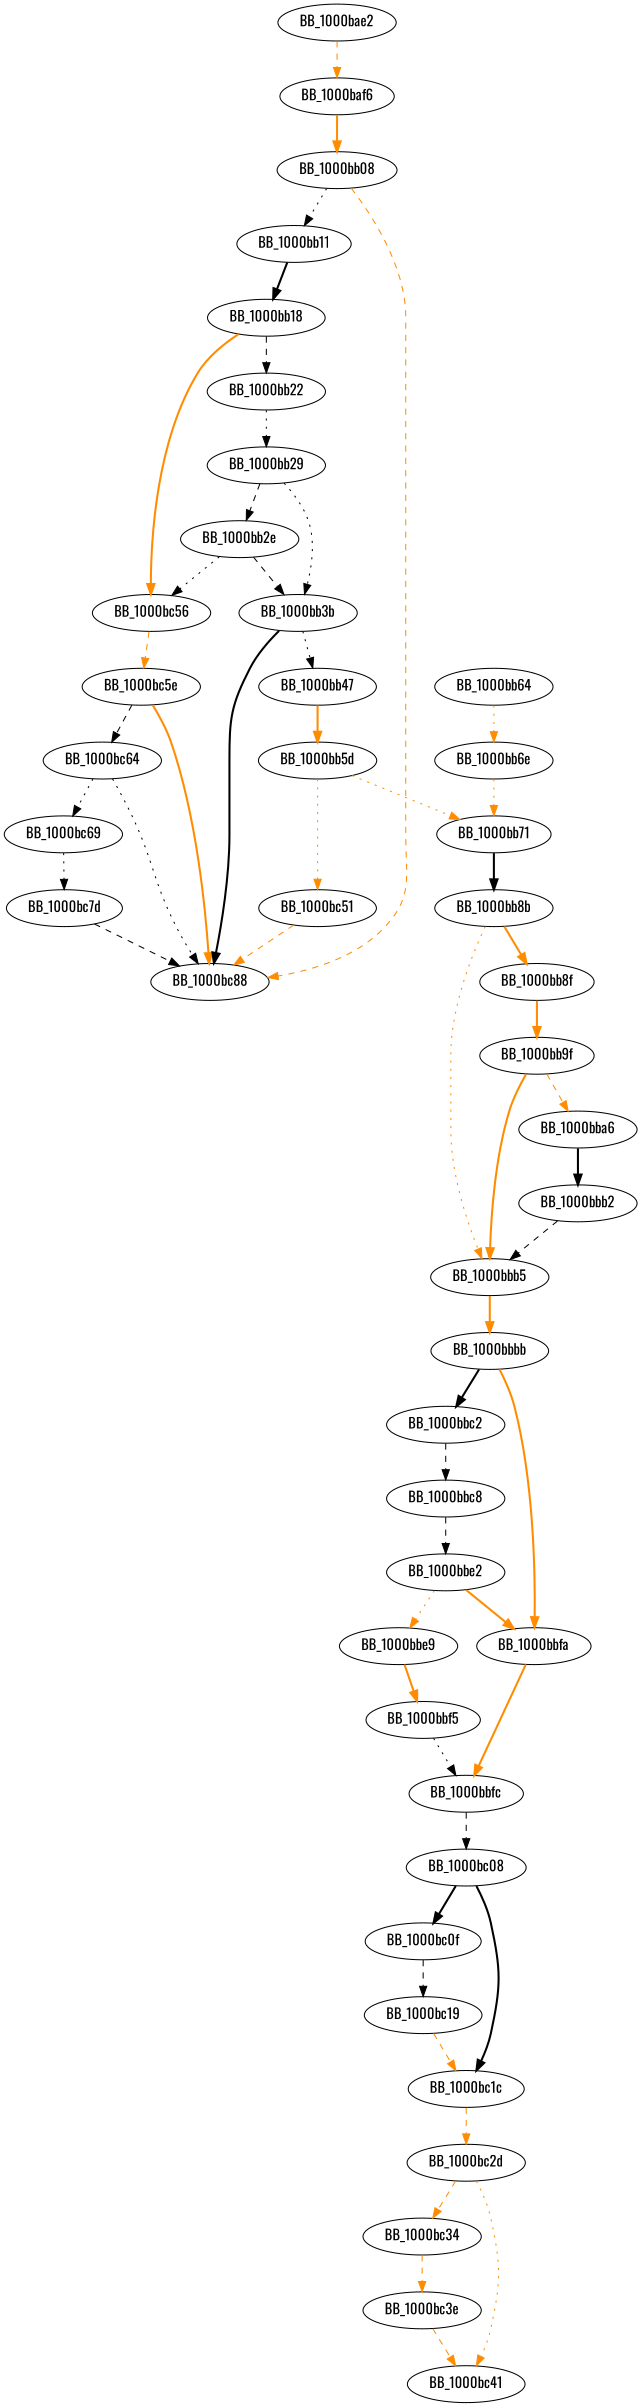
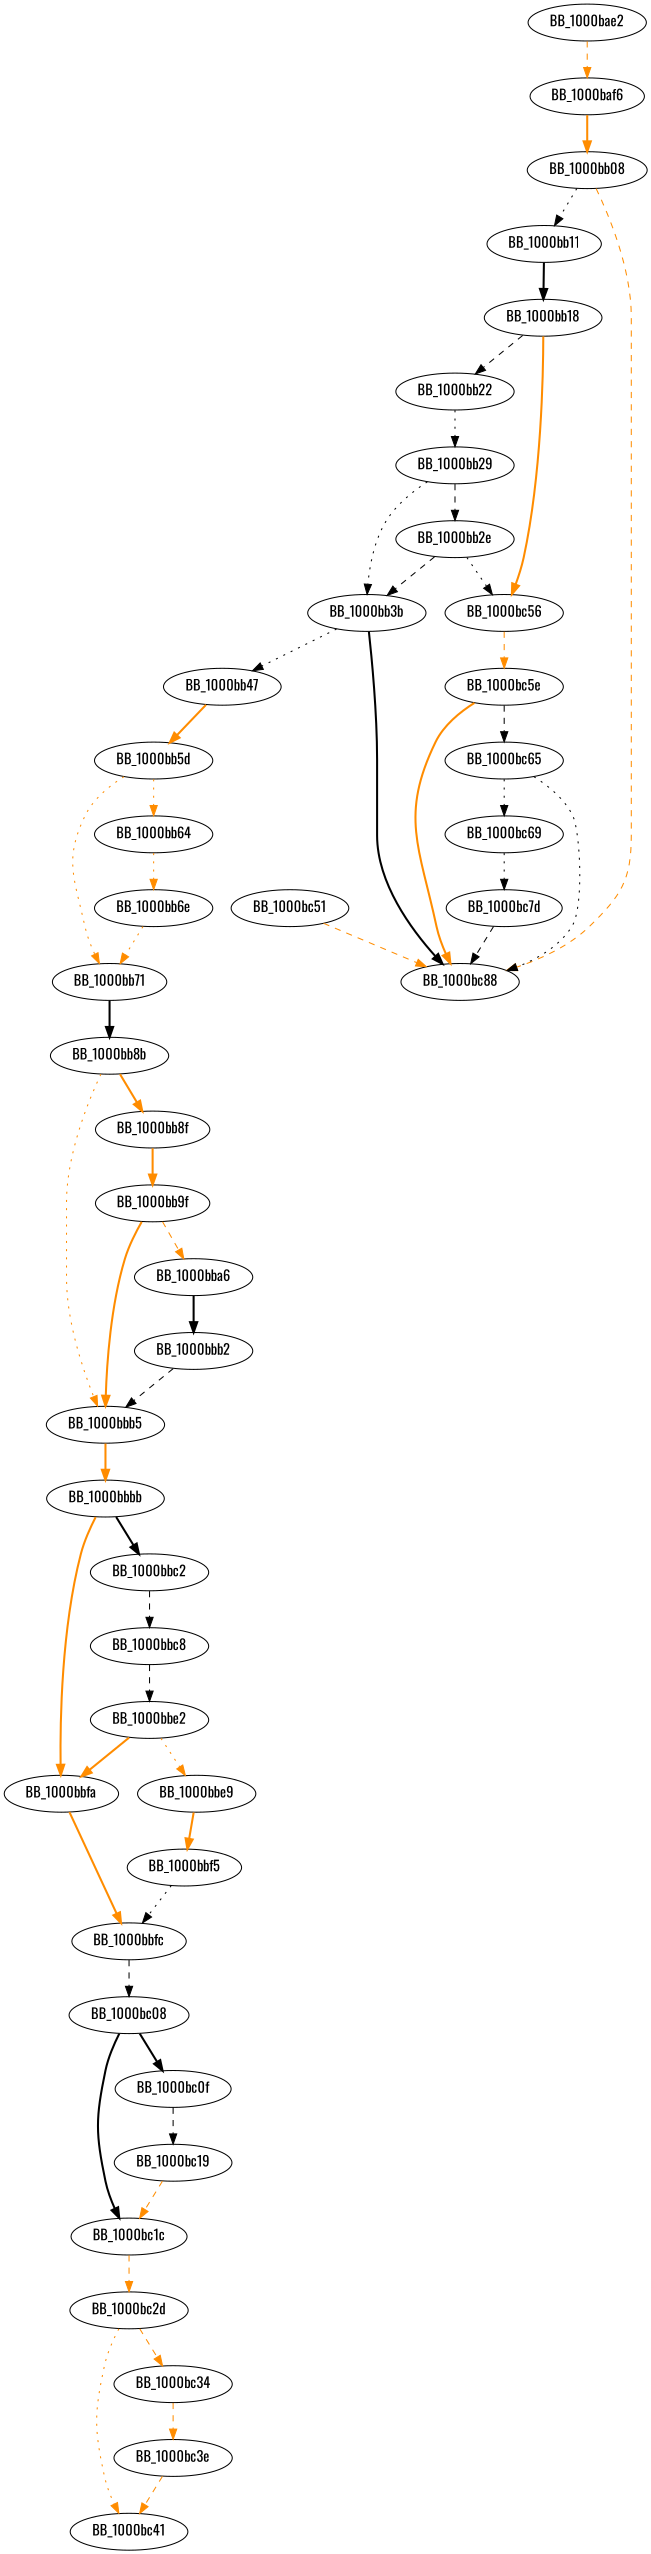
node "BB_1000bc64": label "BB_1000bc64" -> "BB_1000bc65"
edge "BB_1000bb5d" -> "BB_1000bc51": now "BB_1000bb5d" -> "BB_1000bb64"
